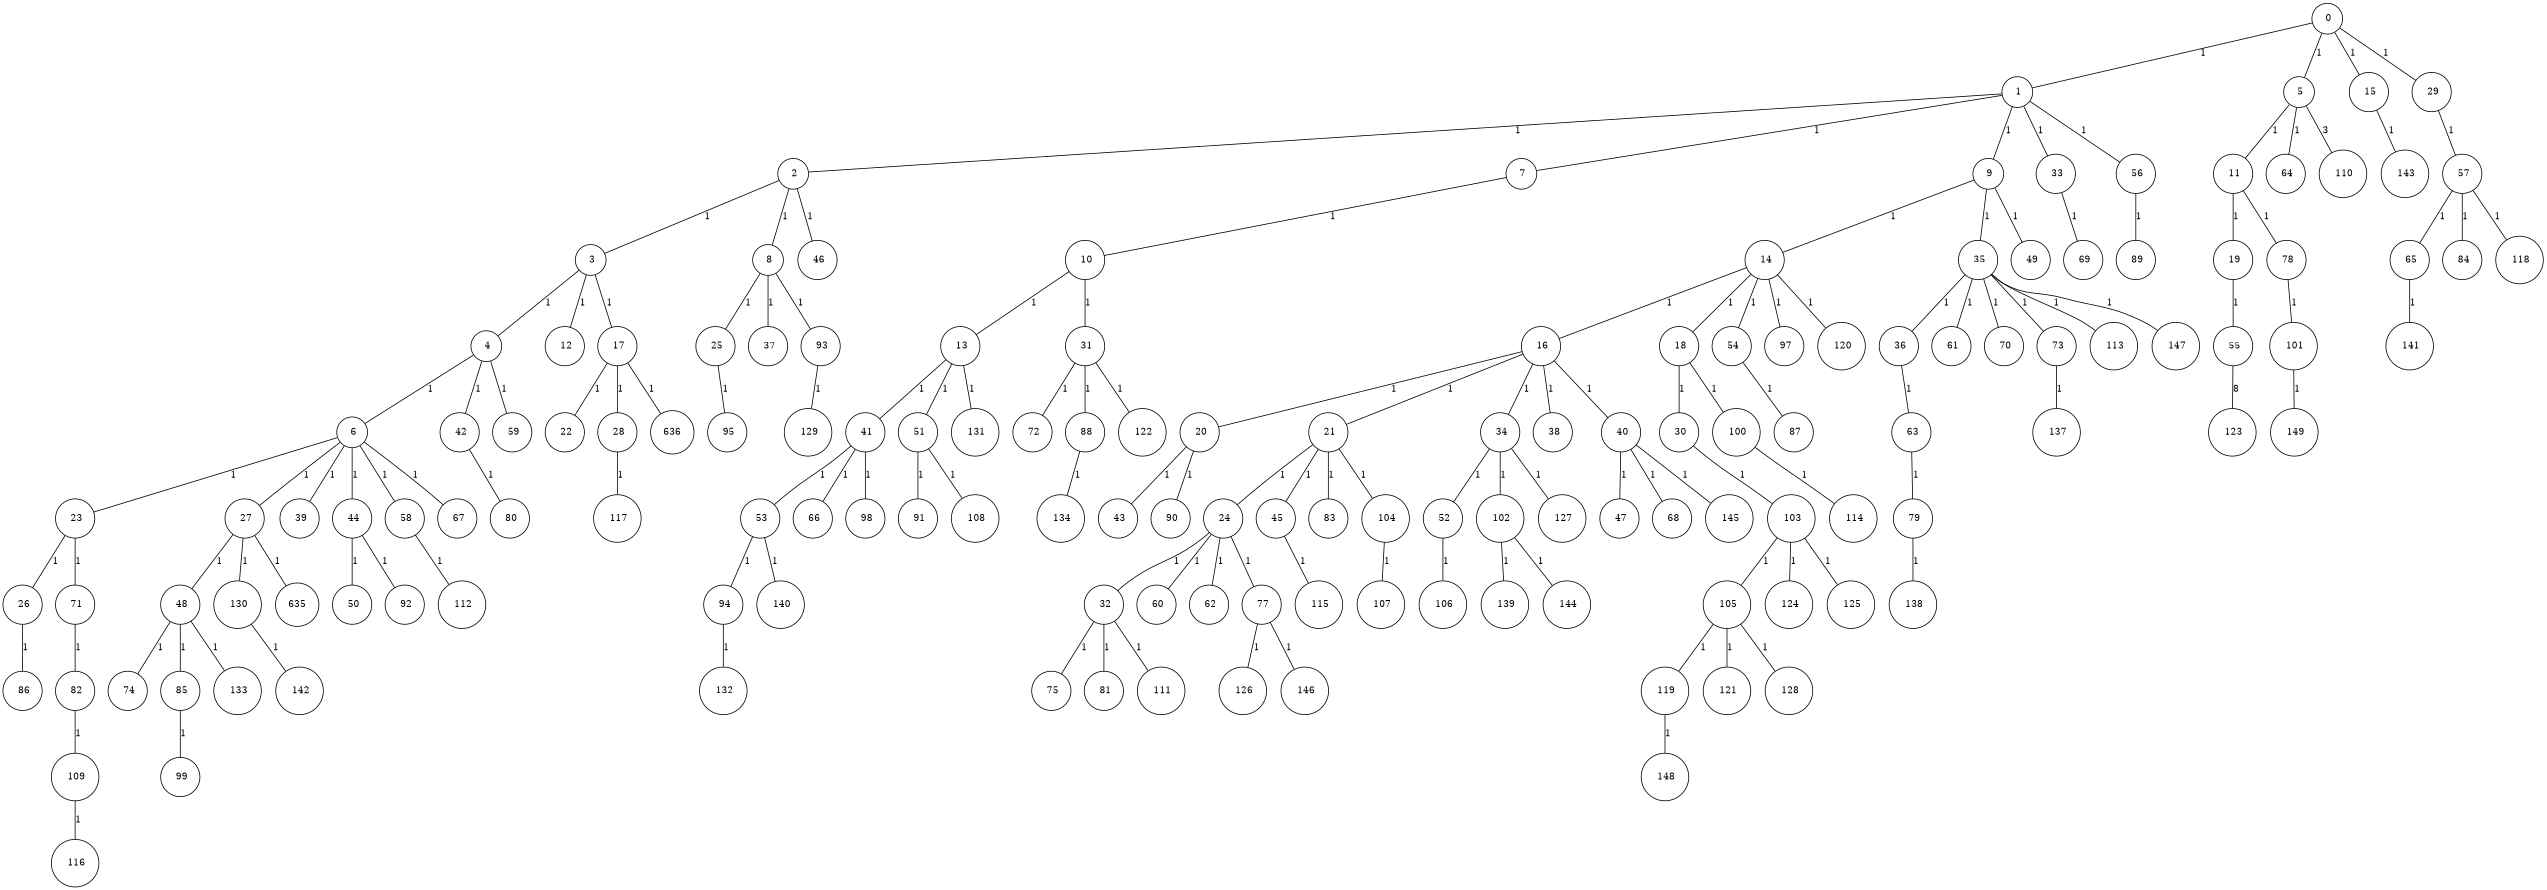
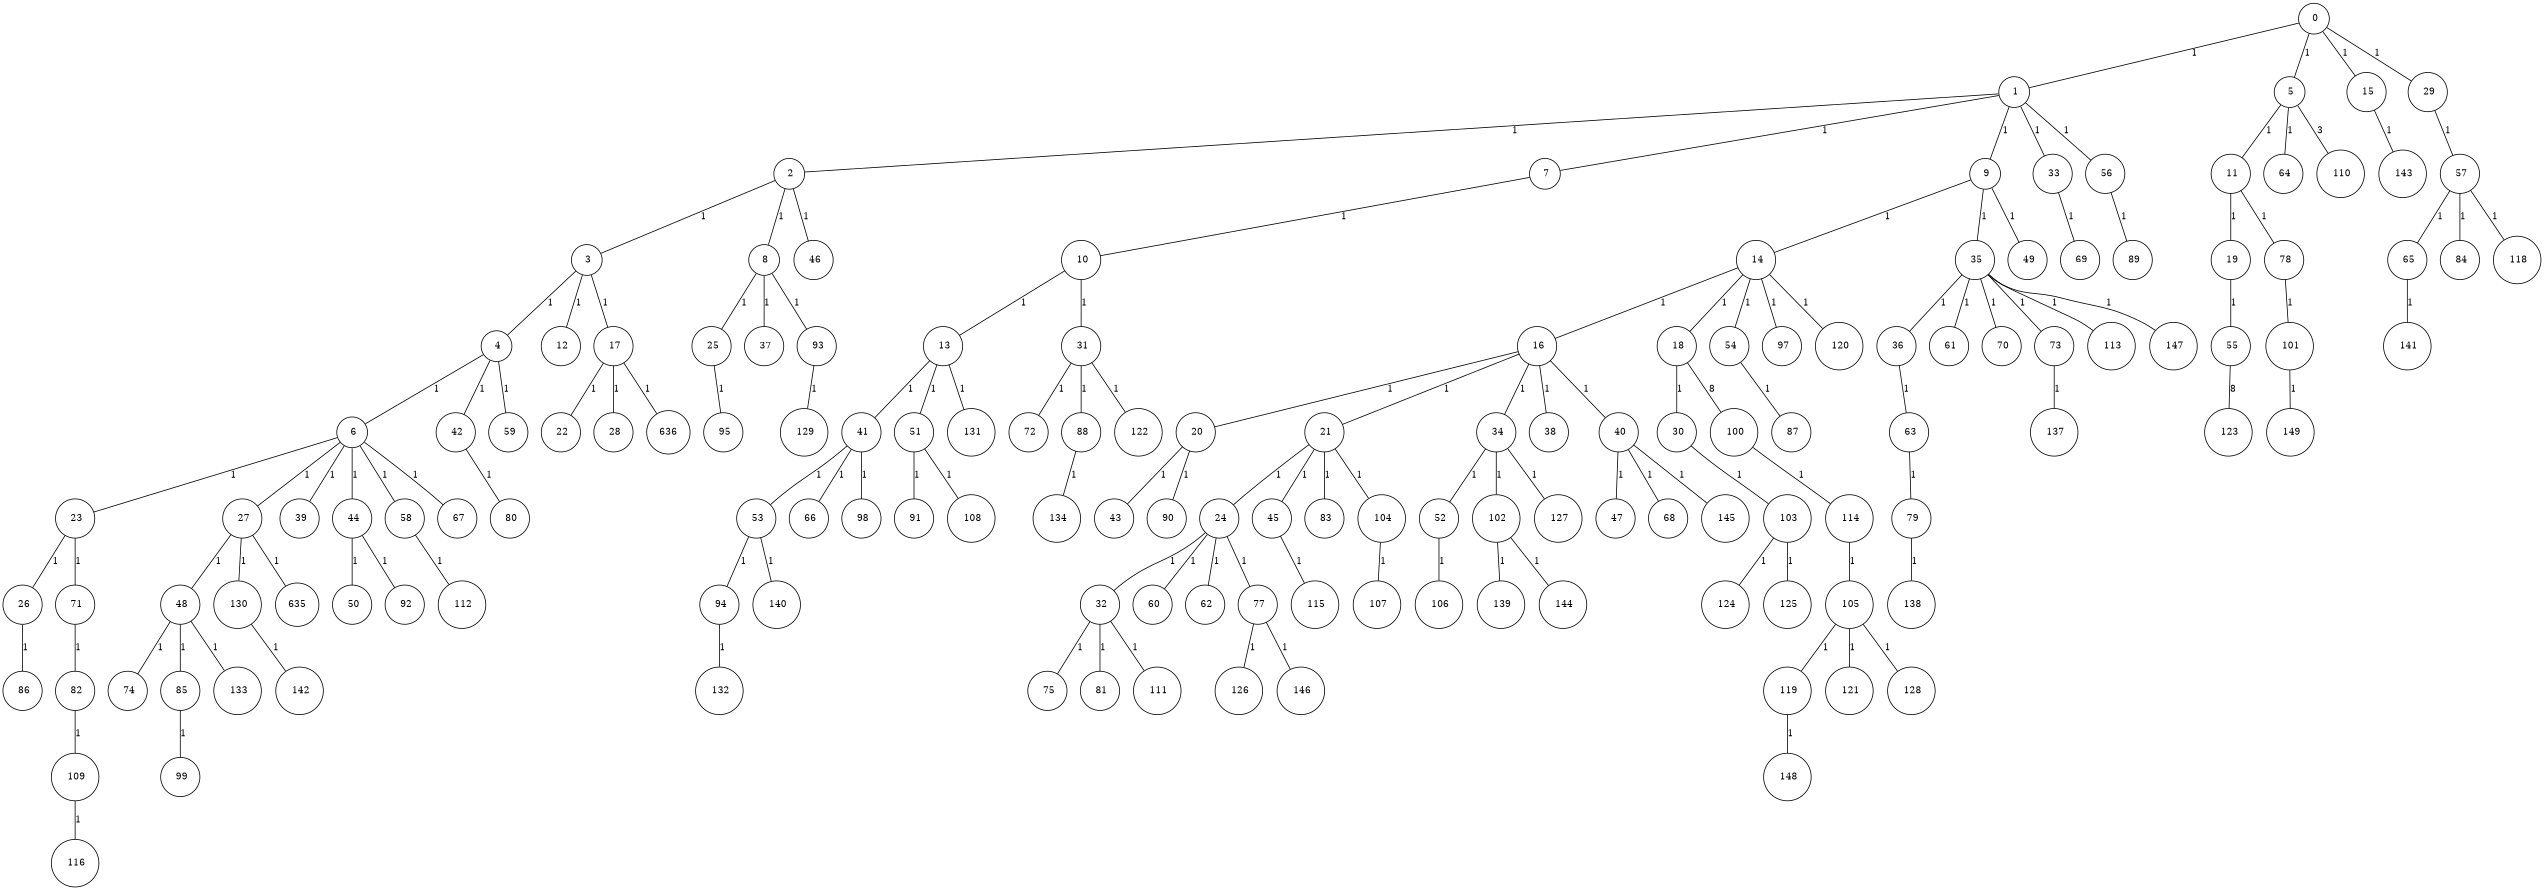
edge "18" -- "100": label "1" -> "8"
node "117": removed
edge "103" -- "105": now "114" -- "105"
